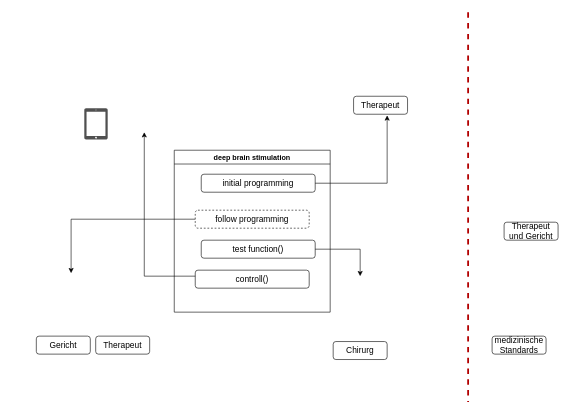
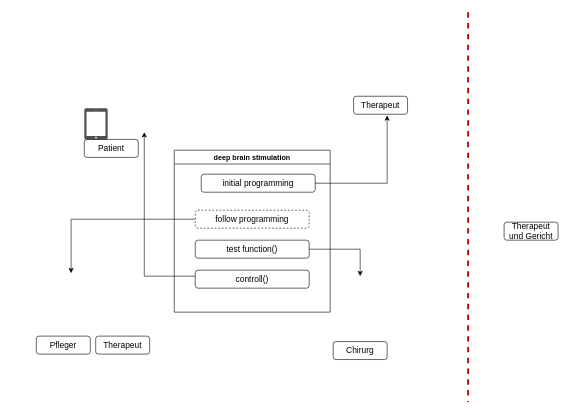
node "Patient": added
node "test function()": moved (258, 249) -> (252, 249)
node "Gericht": label "Gericht" -> "Pfleger"
node "medizinische Standards": removed
